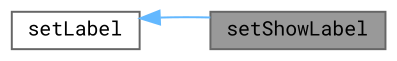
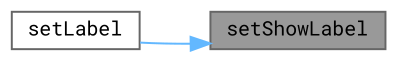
edge "setShowLabel" -> "setLabel": reversed
